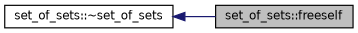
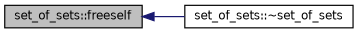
edge "set_of_sets::freeself" -> "set_of_sets::~set_of_sets": reversed
